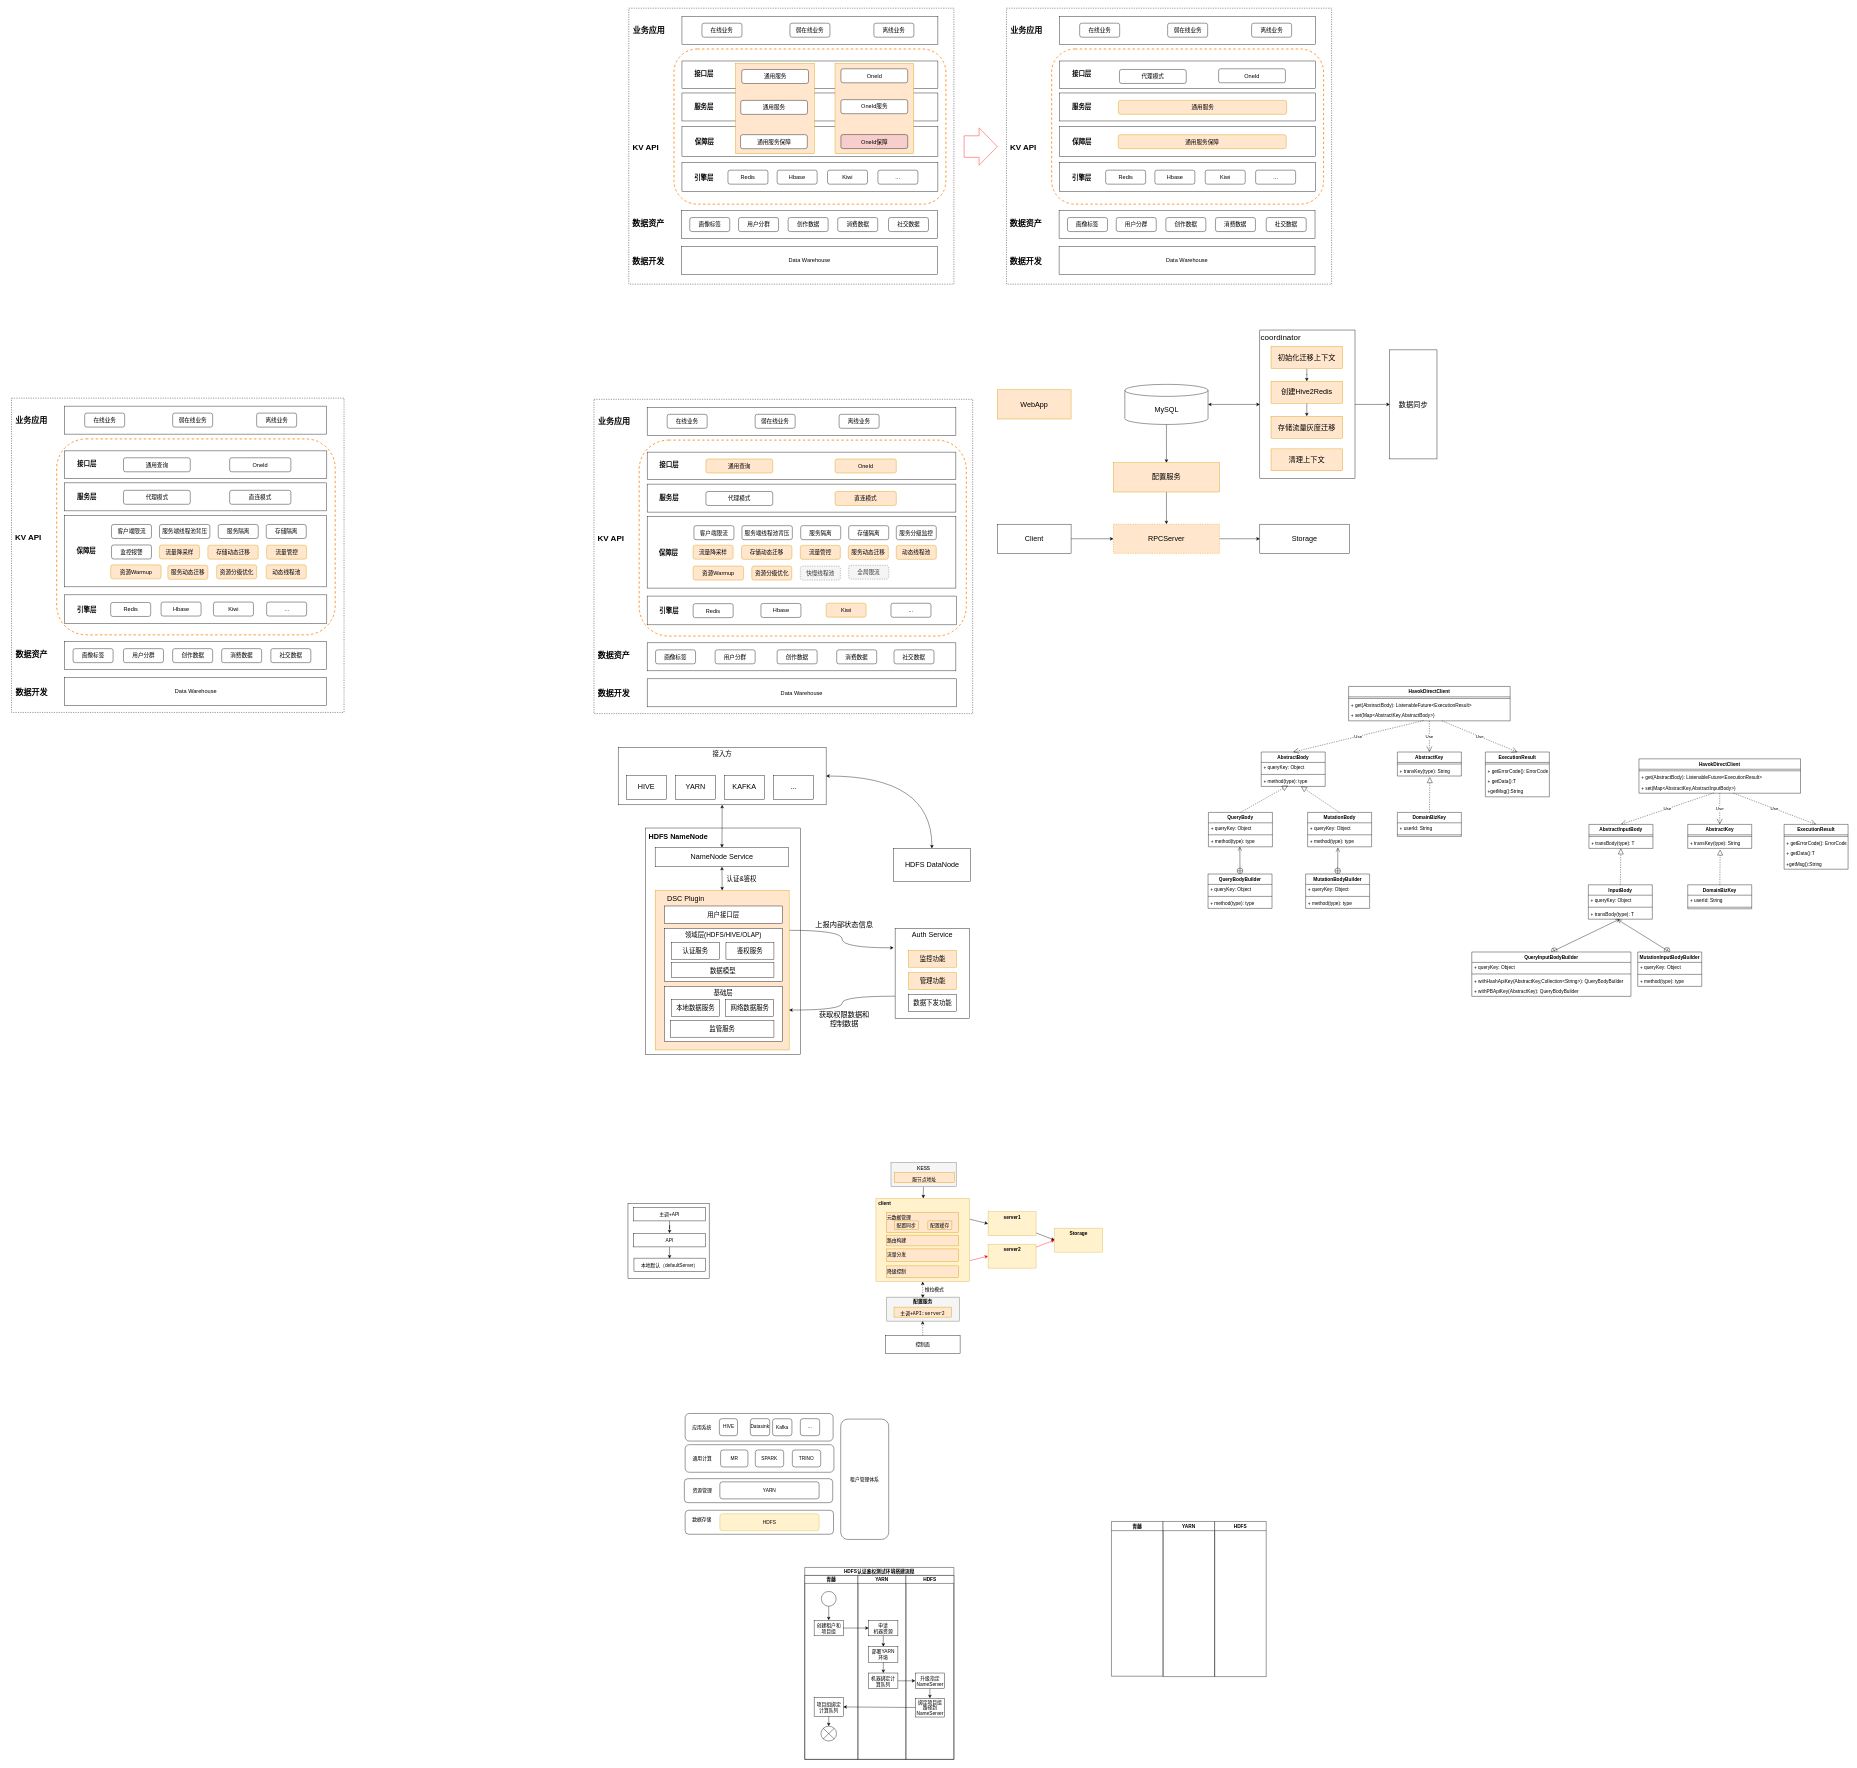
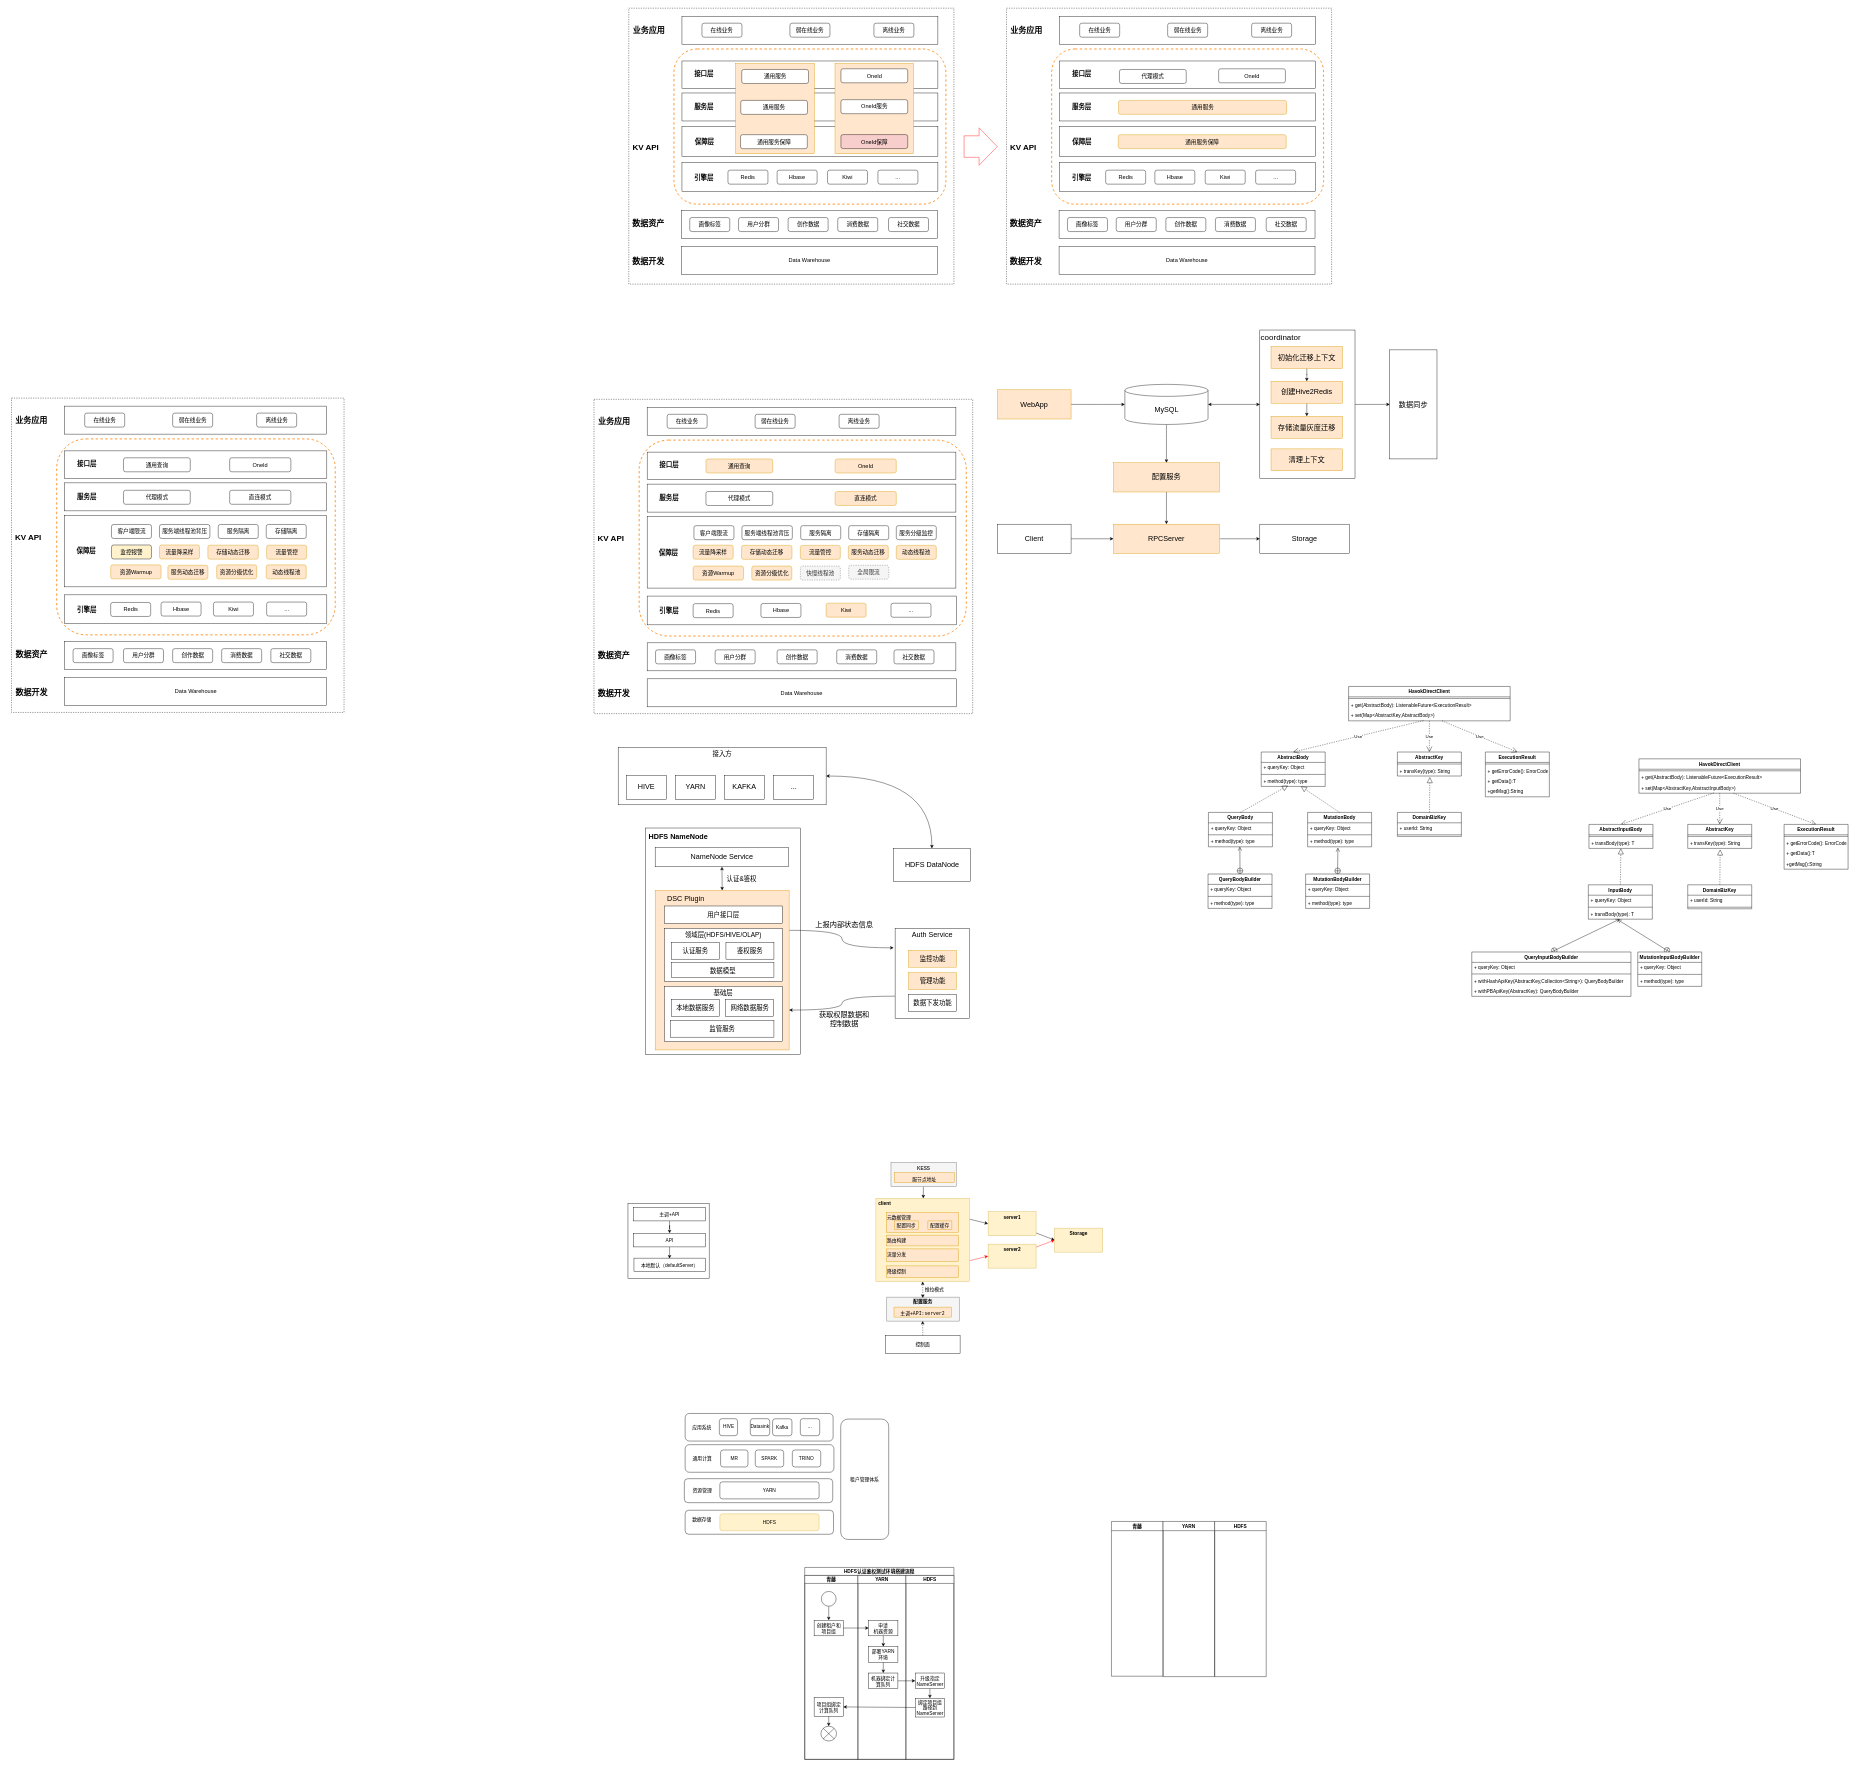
edge "WebApp" -> "MySQL": added
node "RPCServer": style dashed -> solid
node "监控报警": fillcolor #ffffff -> #fff2cc
edge "接入方" -- "NameNode Service": removed
